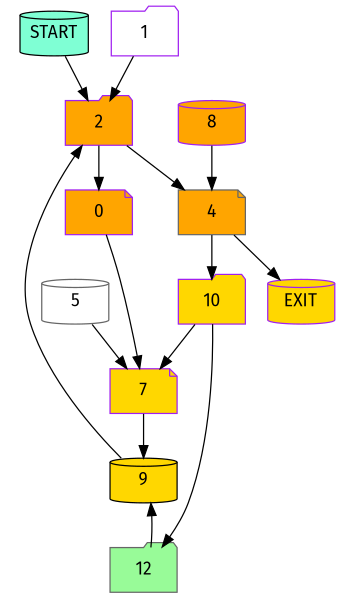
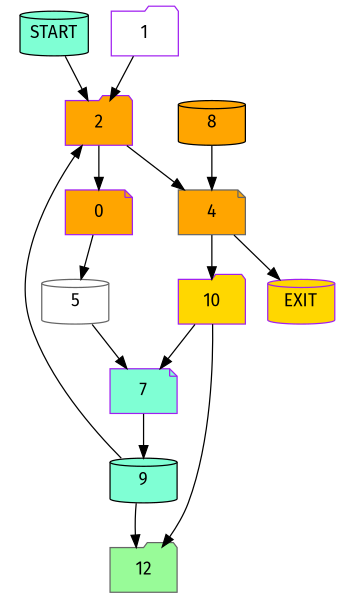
node "8": color purple -> black
edge "0" -> "7": now "0" -> "5"
node "7": fillcolor gold -> aquamarine
node "9": fillcolor gold -> aquamarine
edge "12" -> "9": reversed
